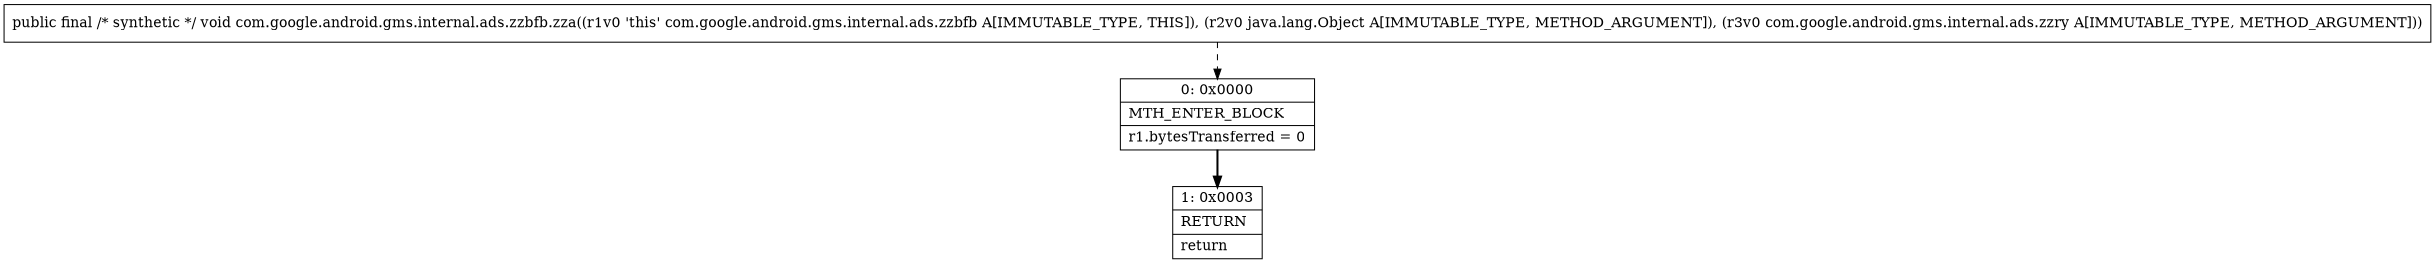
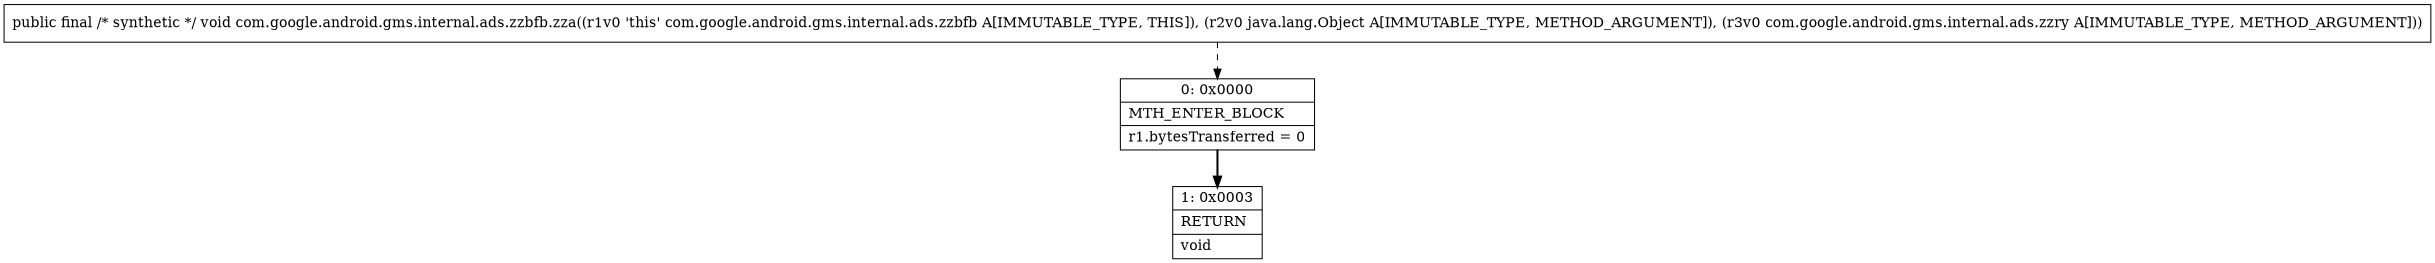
node "1: 0x0003": text "return" -> "void"
